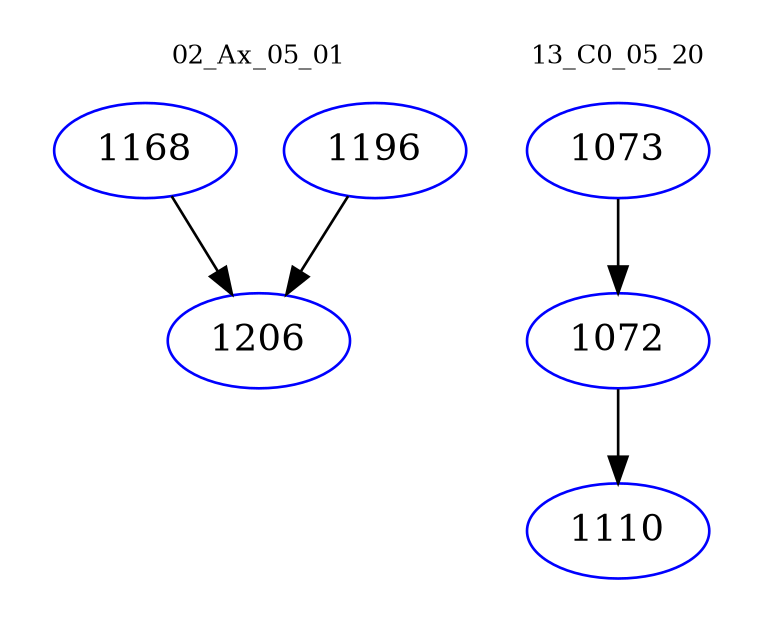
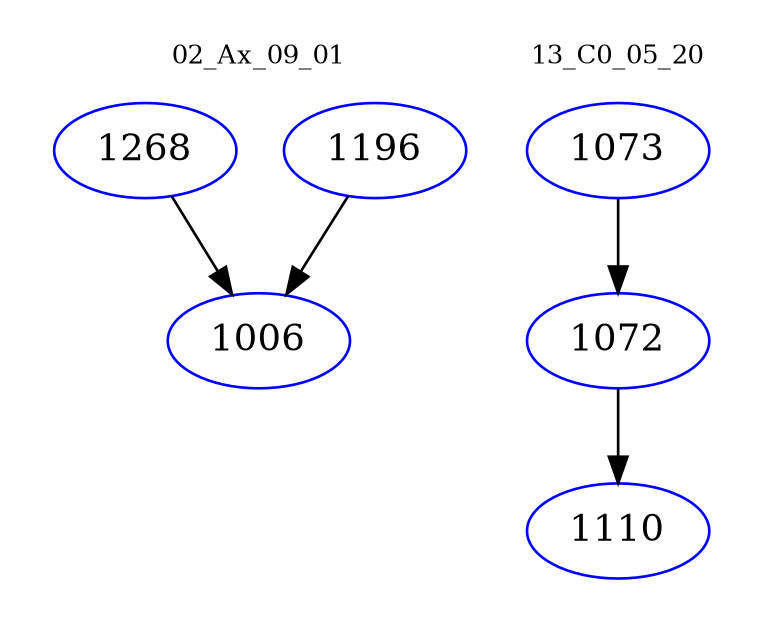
cluster "02_Ax_05_01": label "02_Ax_05_01" -> "02_Ax_09_01"
node "1168": label "1168" -> "1268"
node "1206": label "1206" -> "1006"
